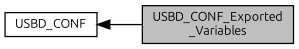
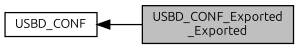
node "USBD_CONF_Exported _Variables": label "USBD_CONF_Exported _Variables" -> "USBD_CONF_Exported _Exported"
